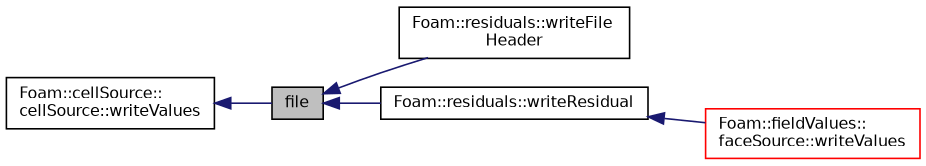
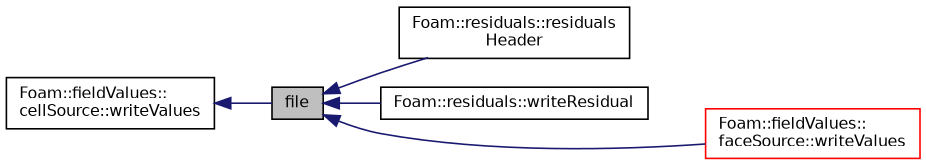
node "Foam::residuals::writeFile Header": label "Foam::residuals::writeFile Header" -> "Foam::residuals::residuals Header"
node "Foam::cellSource:: cellSource::writeValues": label "Foam::cellSource:: cellSource::writeValues" -> "Foam::fieldValues:: cellSource::writeValues"
edge "Foam::fieldValues:: faceSource::writeValues" -> "Foam::residuals::writeResidual": now "Foam::fieldValues:: faceSource::writeValues" -> "file"
